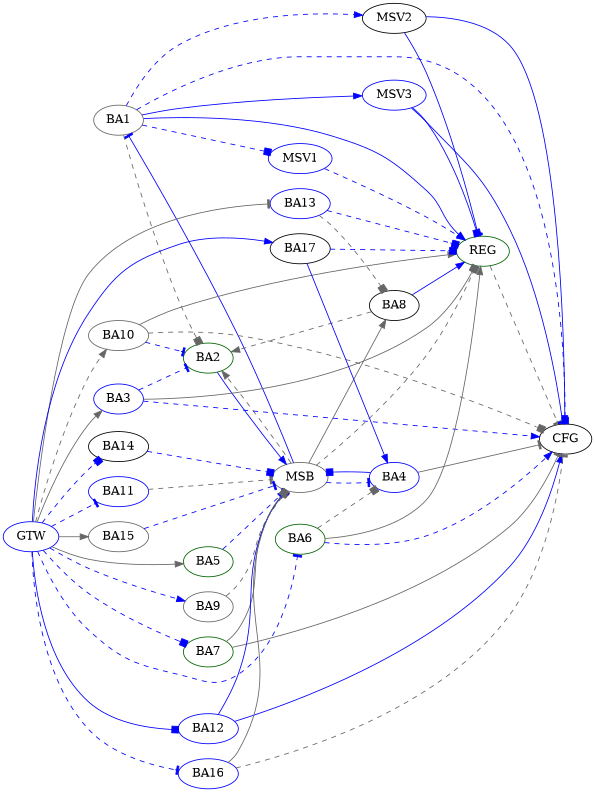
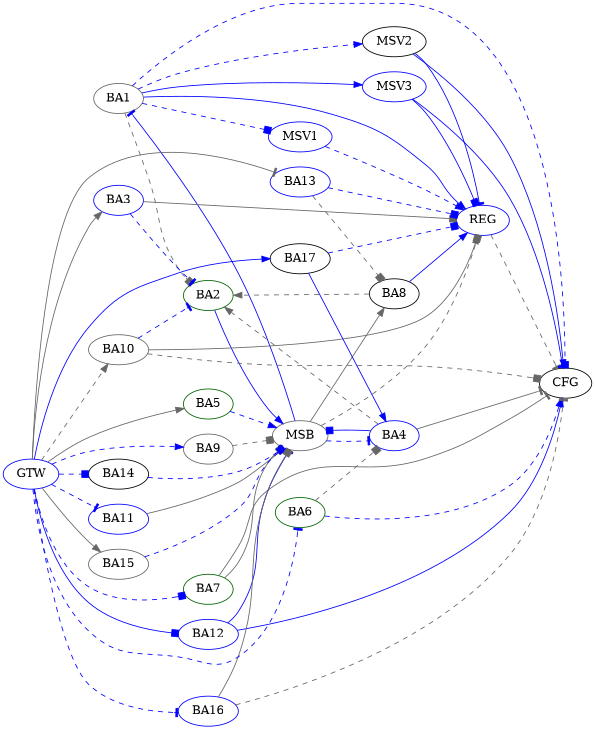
node "REG": color darkgreen -> blue
edge "BA3" -> "CFG": removed
edge "MSB" -> "BA2": now "BA4" -> "BA2"
edge "BA6" -> "REG": removed
edge "BA11" -> "MSB": style dashed -> solid
